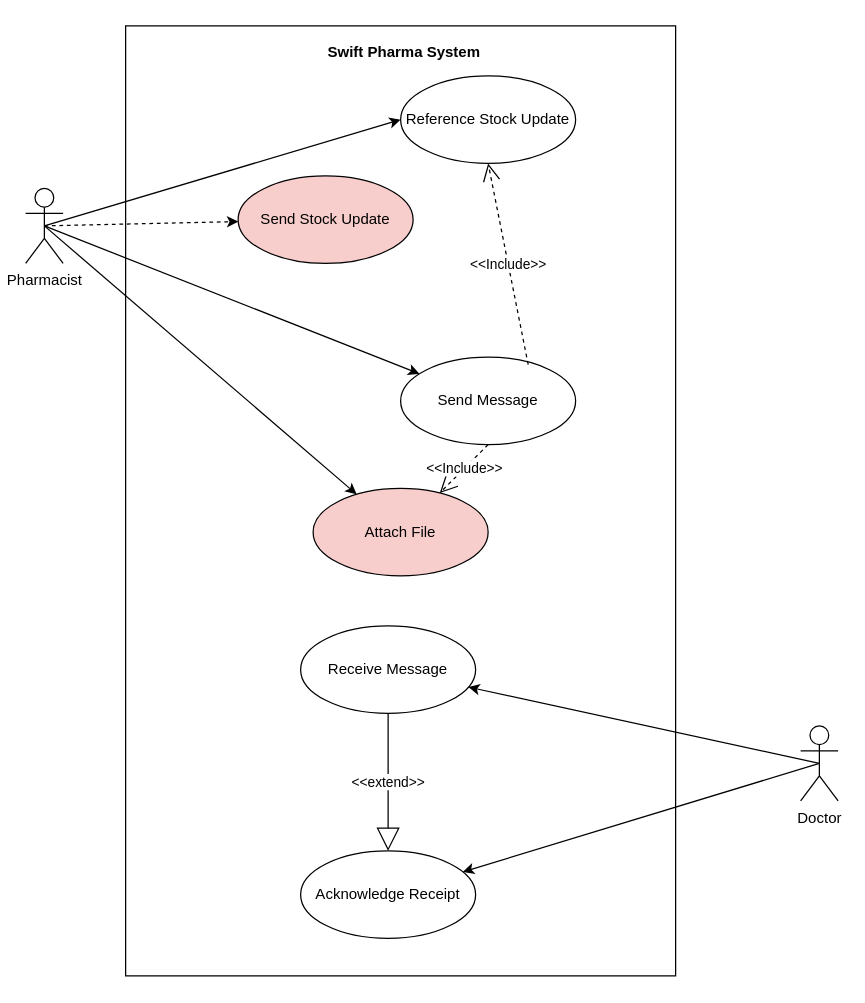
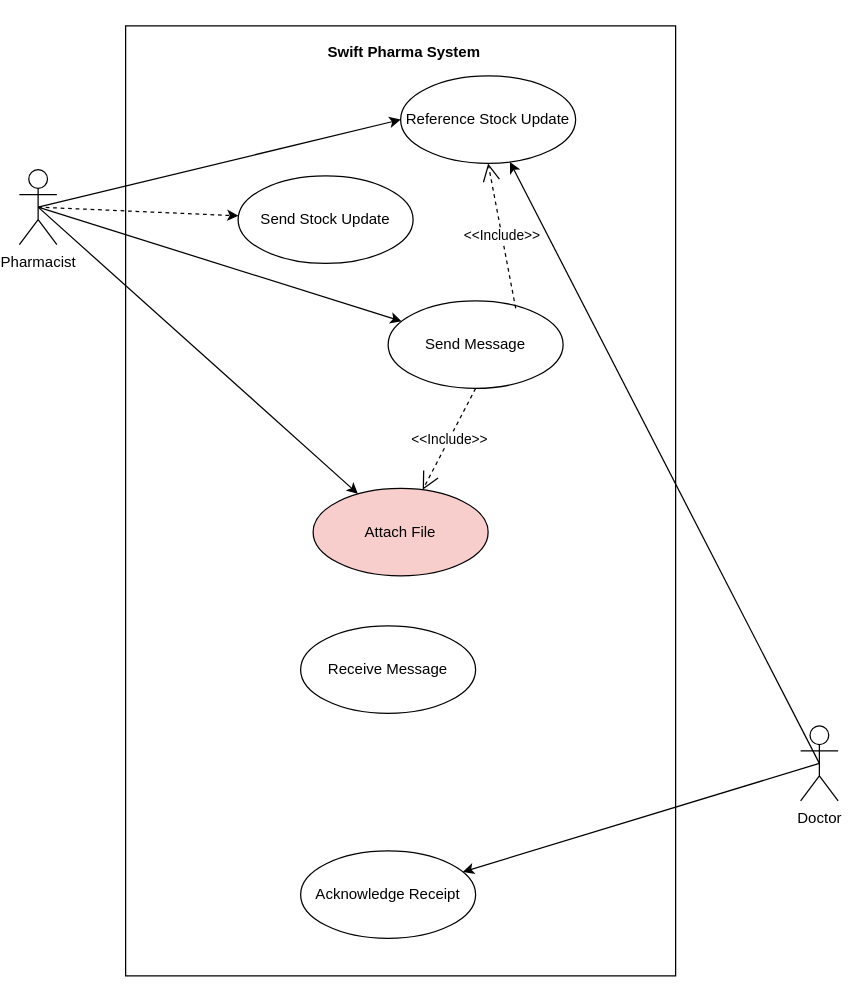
node "Send Stock Update": fillcolor #f8cecc -> #ffffff
node "Pharmacist": moved (44, 226) -> (38, 207)
node "Send Message": moved (488, 401) -> (476, 344)
edge "Doctor" -> "Receive Message": now "Doctor" -> "Reference Stock Update"
edge "Receive Message" -> "Acknowledge Receipt": removed, label "<<extend>>"
